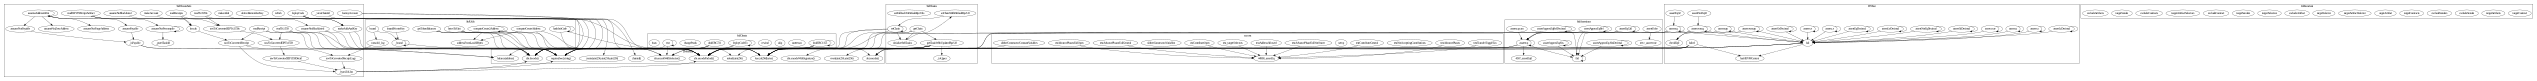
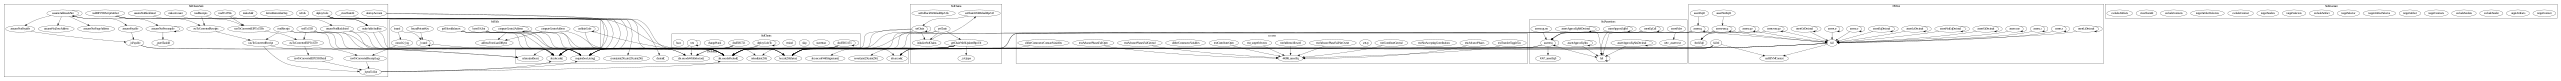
node "targetSender": label "targetSender" -> "viewChainId"
node "keccak": label "keccak" -> "rawToConvertedReceipts"
